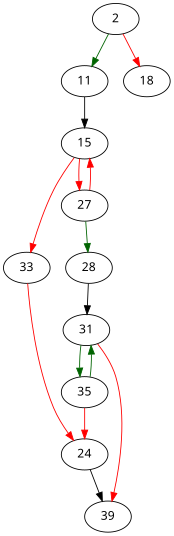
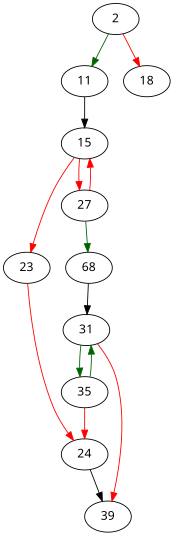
node "33": label "33" -> "23"
node "28": label "28" -> "68"
